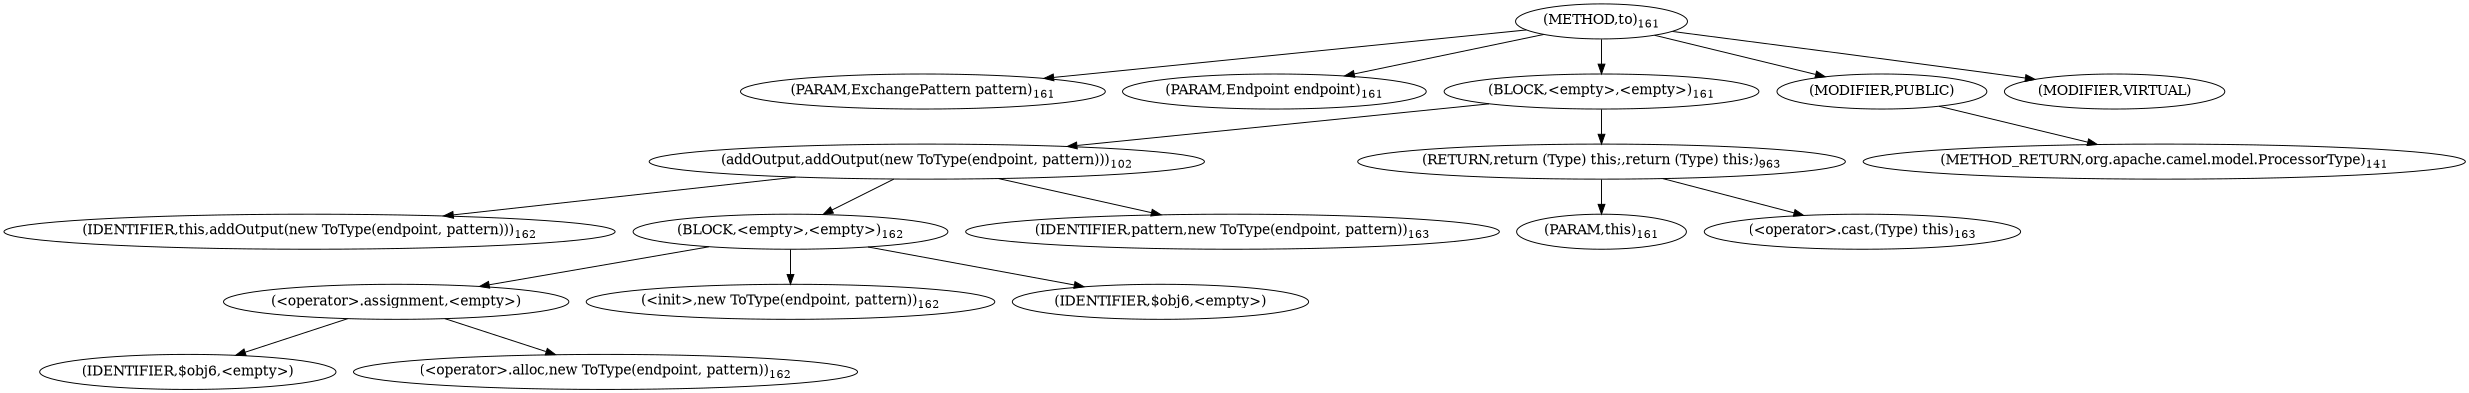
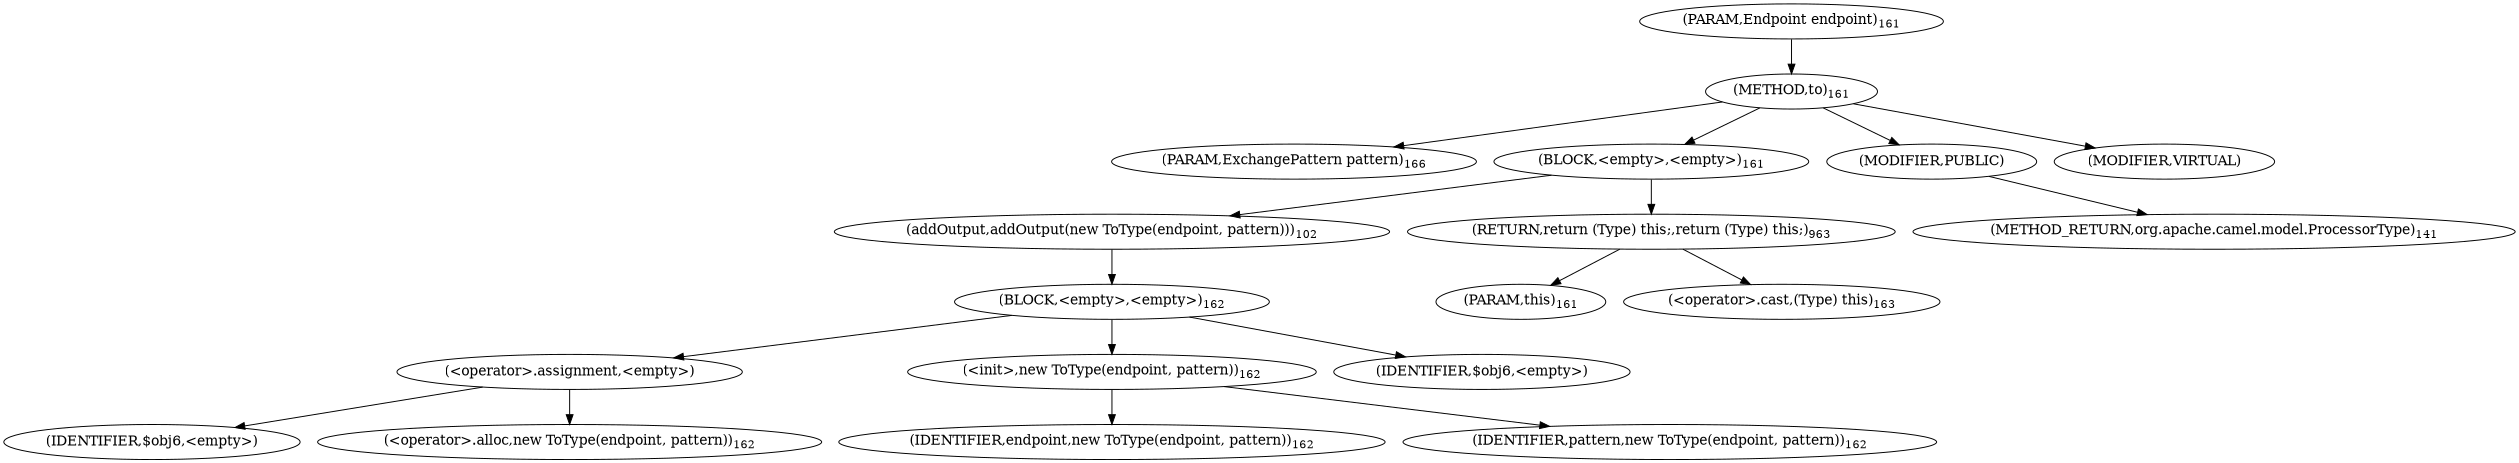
edge "(METHOD,to)" -> "(PARAM,Endpoint endpoint)": reversed
node "(PARAM,ExchangePattern pattern)": text "161" -> "166"
edge "(addOutput,addOutput(new ToType(endpoint, pattern)))" -> "(IDENTIFIER,pattern,new ToType(endpoint, pattern))": now "(<init>,new ToType(endpoint, pattern))" -> "(IDENTIFIER,pattern,new ToType(endpoint, pattern))"
node "(IDENTIFIER,pattern,new ToType(endpoint, pattern))": text "163" -> "162"
node "(IDENTIFIER,this,addOutput(new ToType(endpoint, pattern)))": removed
node "(IDENTIFIER,endpoint,new ToType(endpoint, pattern))": added
